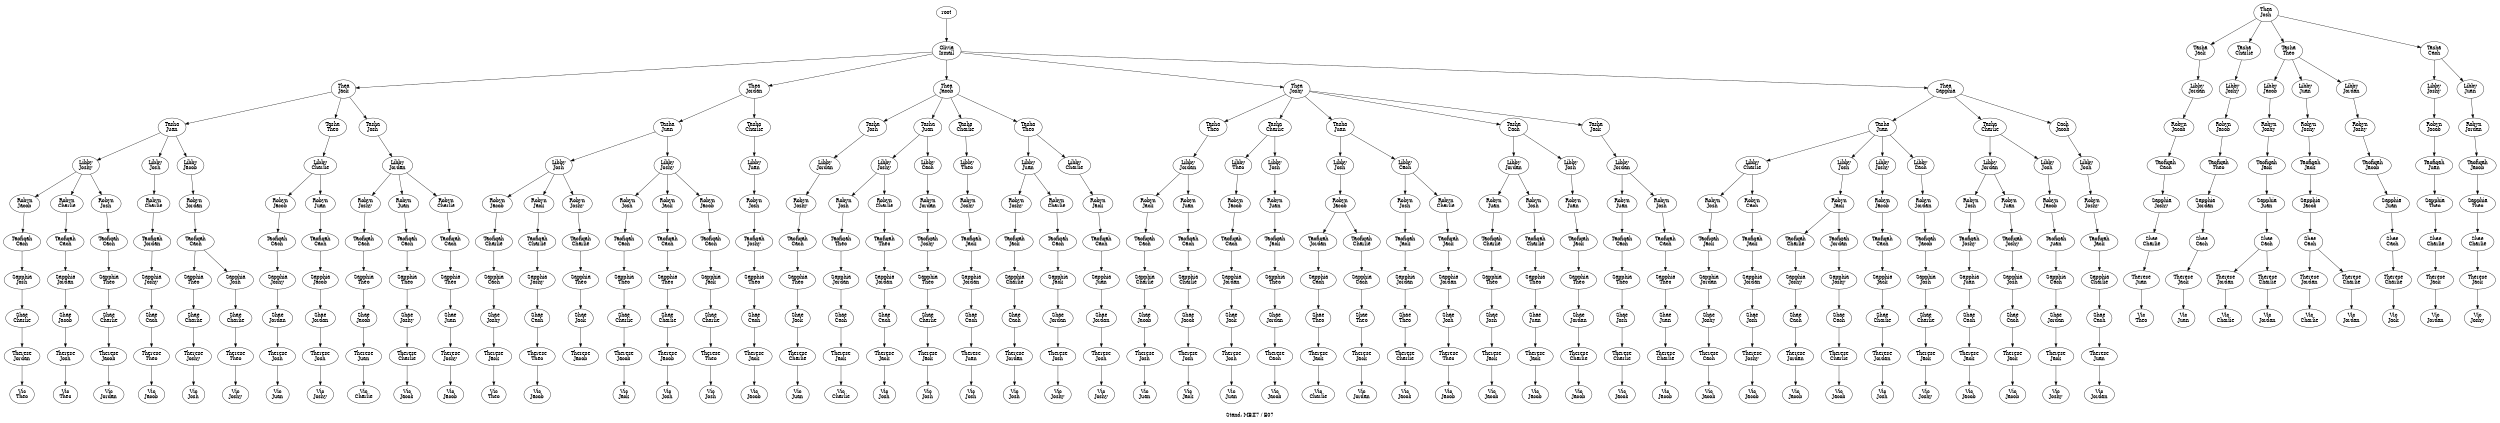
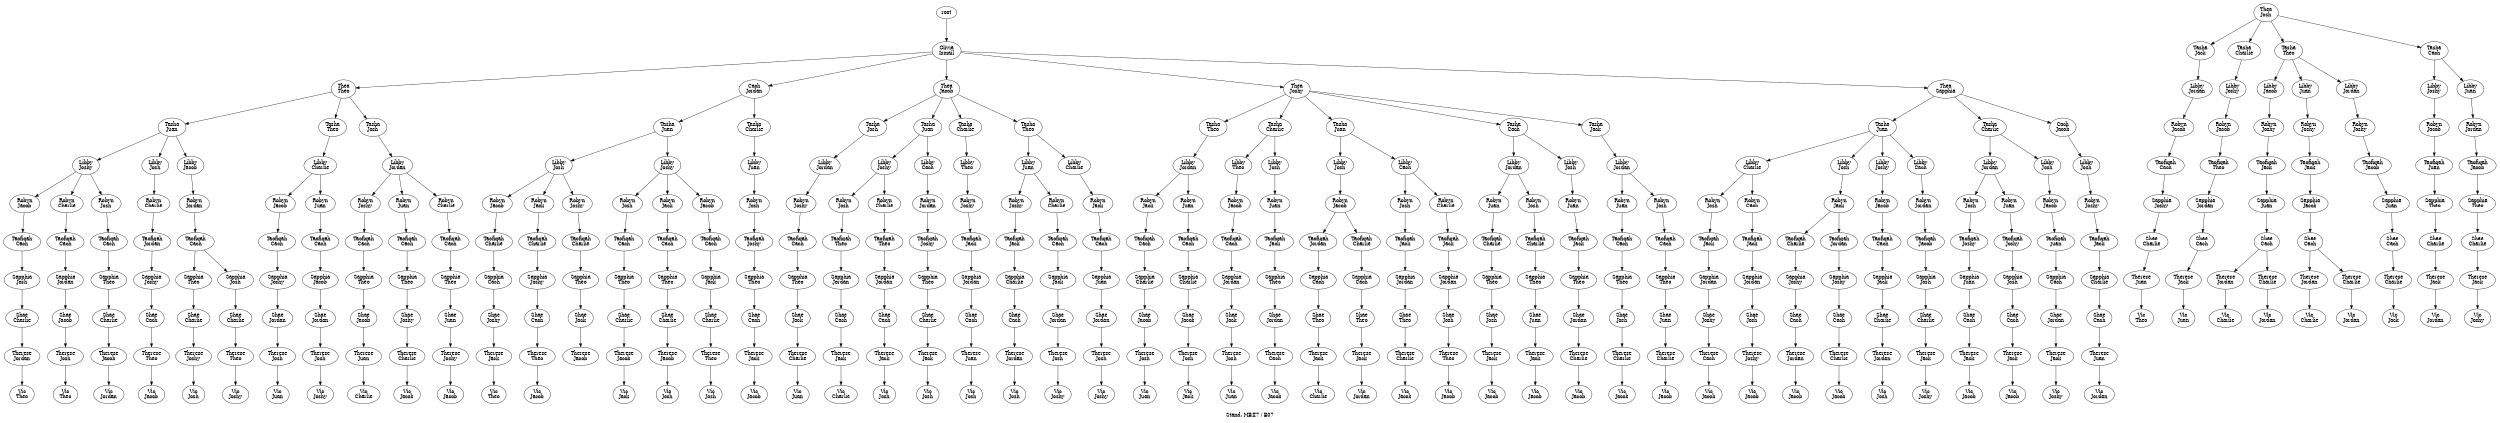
node "Thea Jack": label "Thea Jack" -> "Thea Theo"
node "Thea Jordan": label "Thea Jordan" -> "Cach Jordan"
